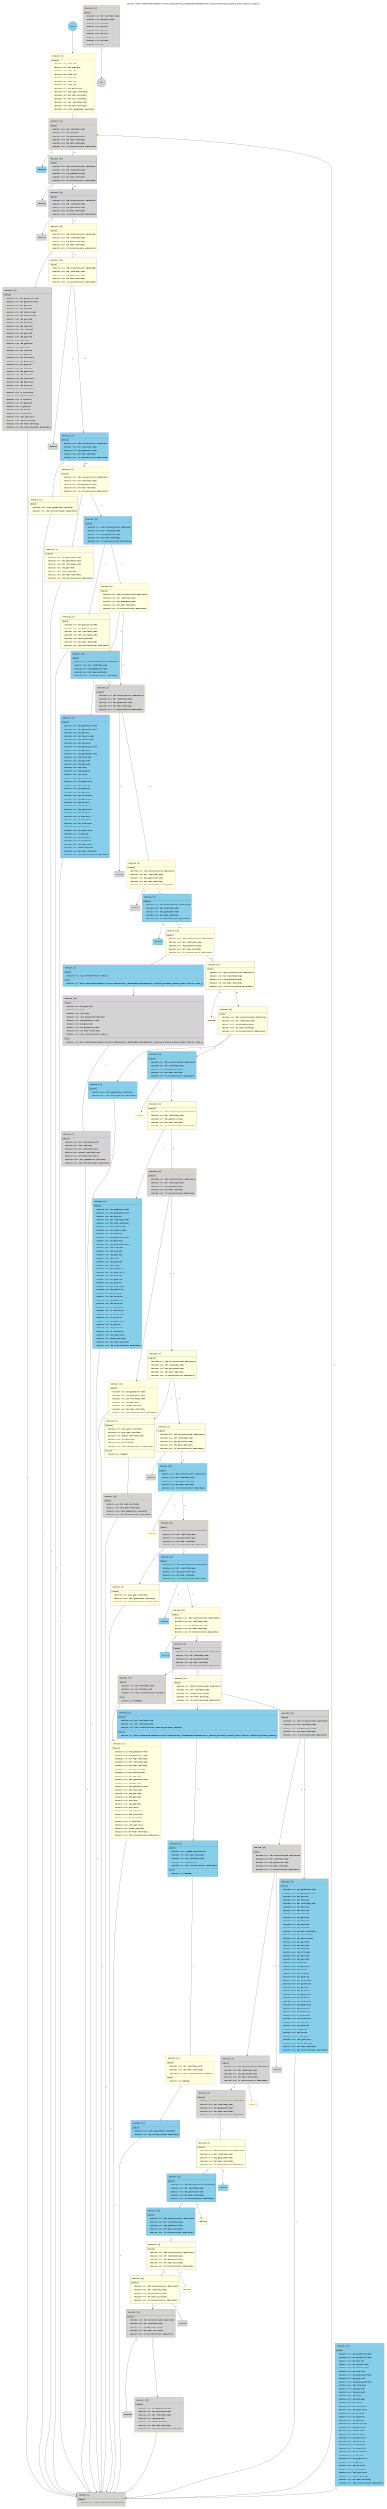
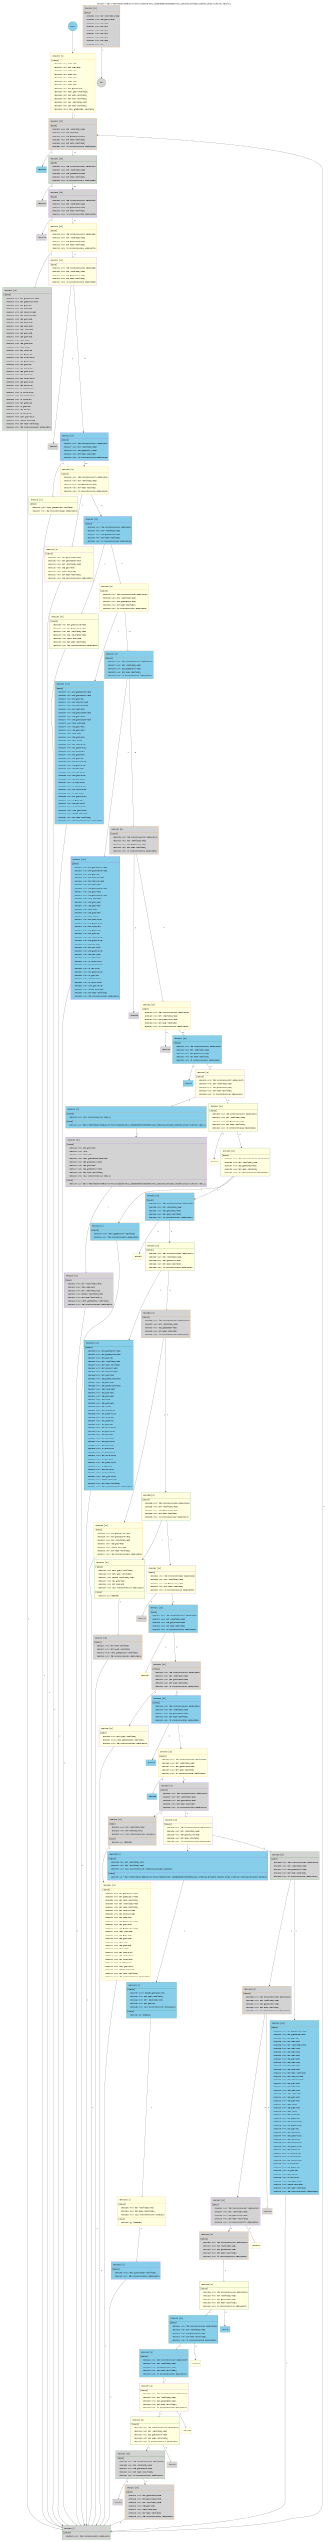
edge "0x401ca6 [28]" -> "0x401cde [28]": now "0x401ca6 [28]" -> "0x402249 [147]"
